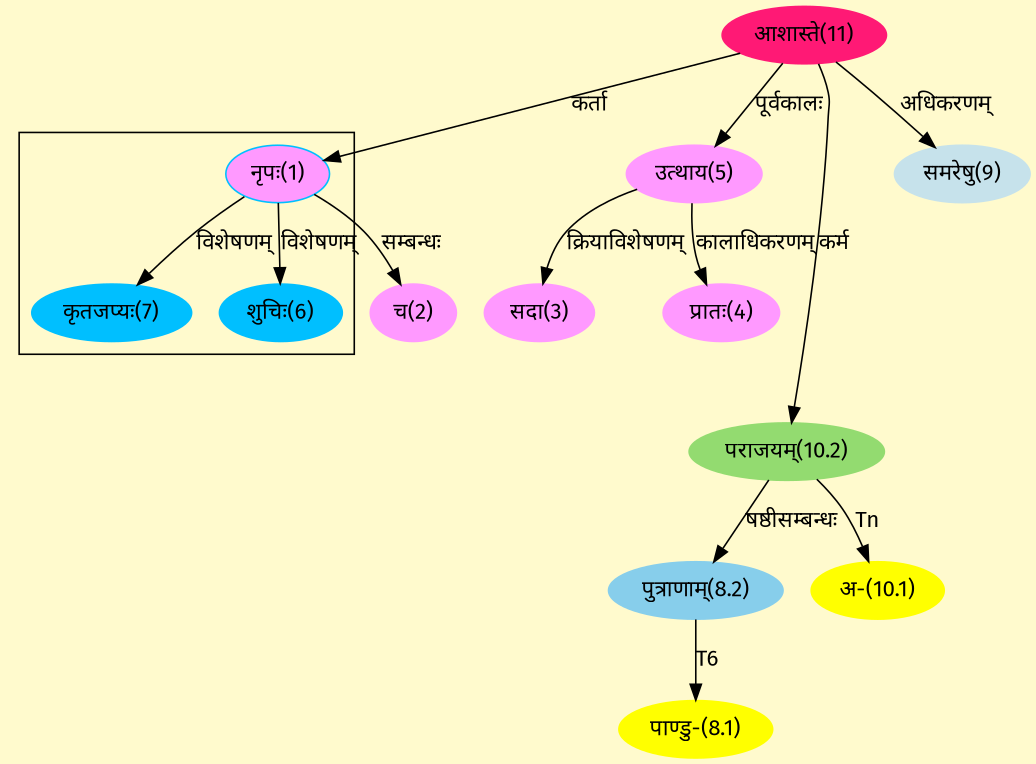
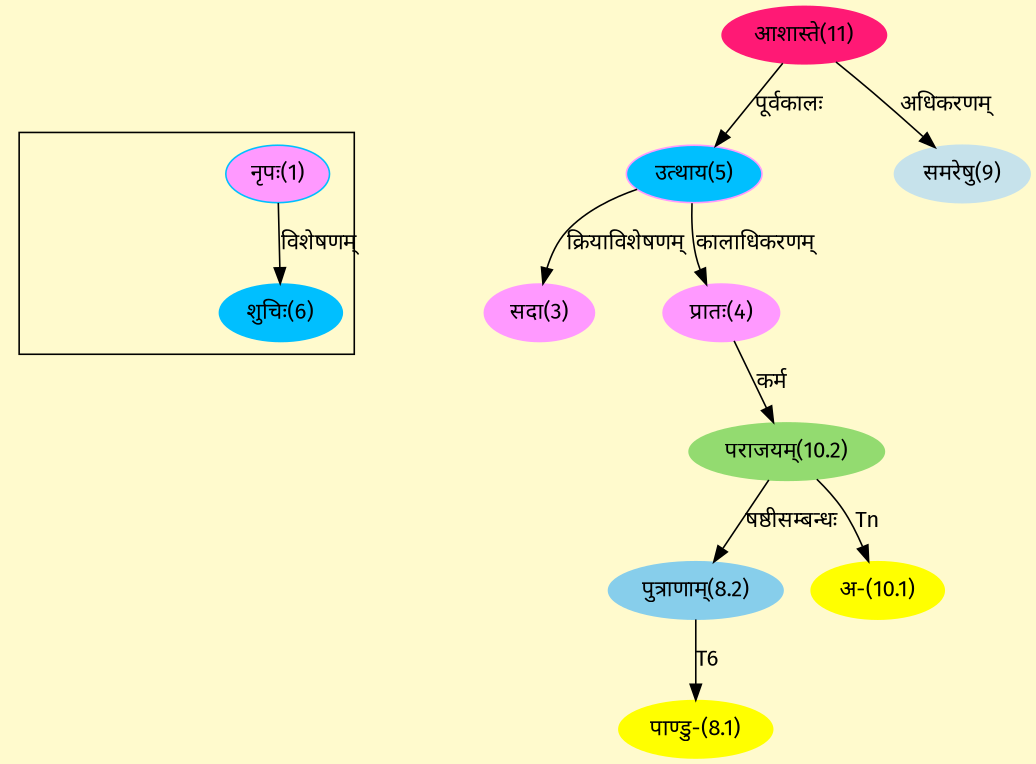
edge "आशास्ते(11)" -> "नृपः(1)": removed, label "कर्ता"
node "उत्थाय(5)": fillcolor #ff99ff -> #00bfff
edge "आशास्ते(11)" -> "पराजयम्(10.2)": now "प्रातः(4)" -> "पराजयम्(10.2)"
node "कृतजप्यः(7)": removed
node "च(2)": removed
